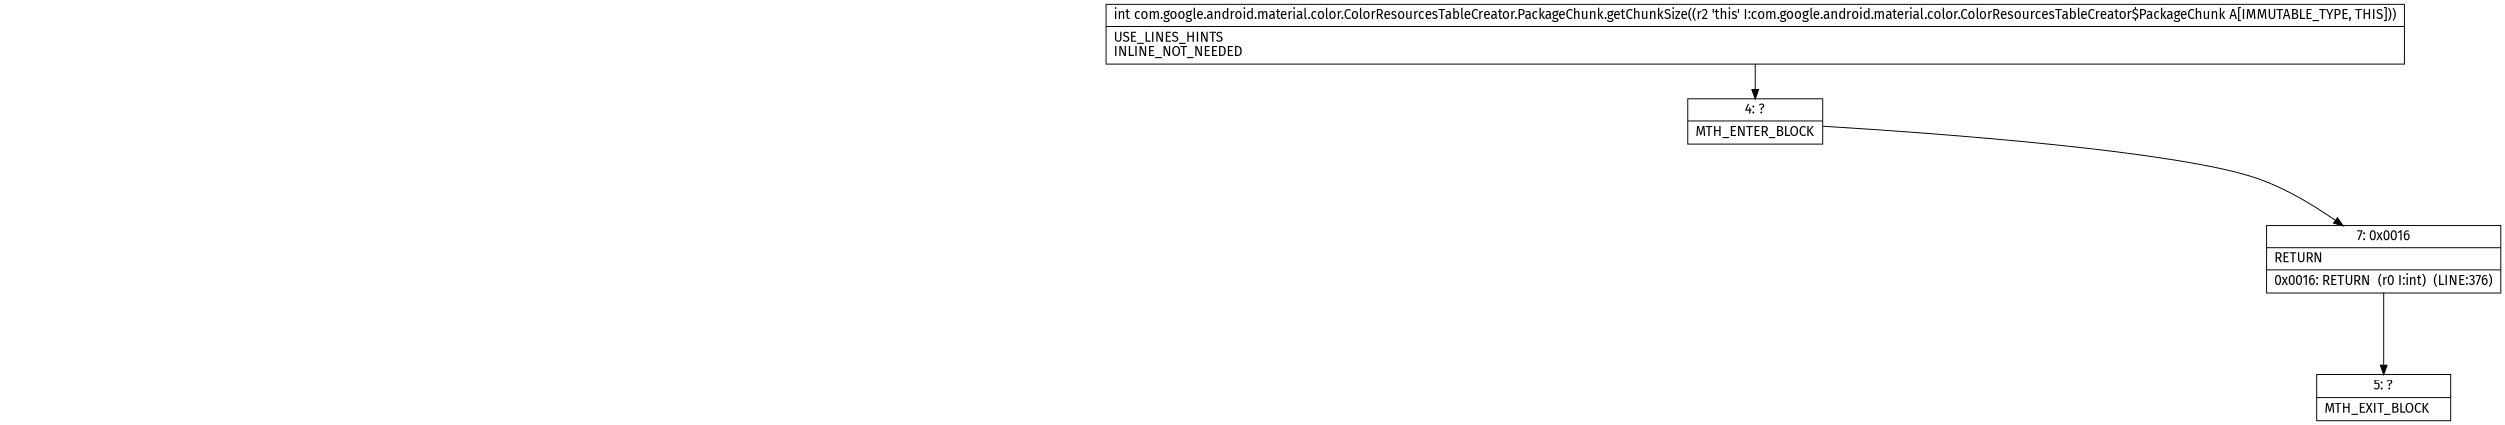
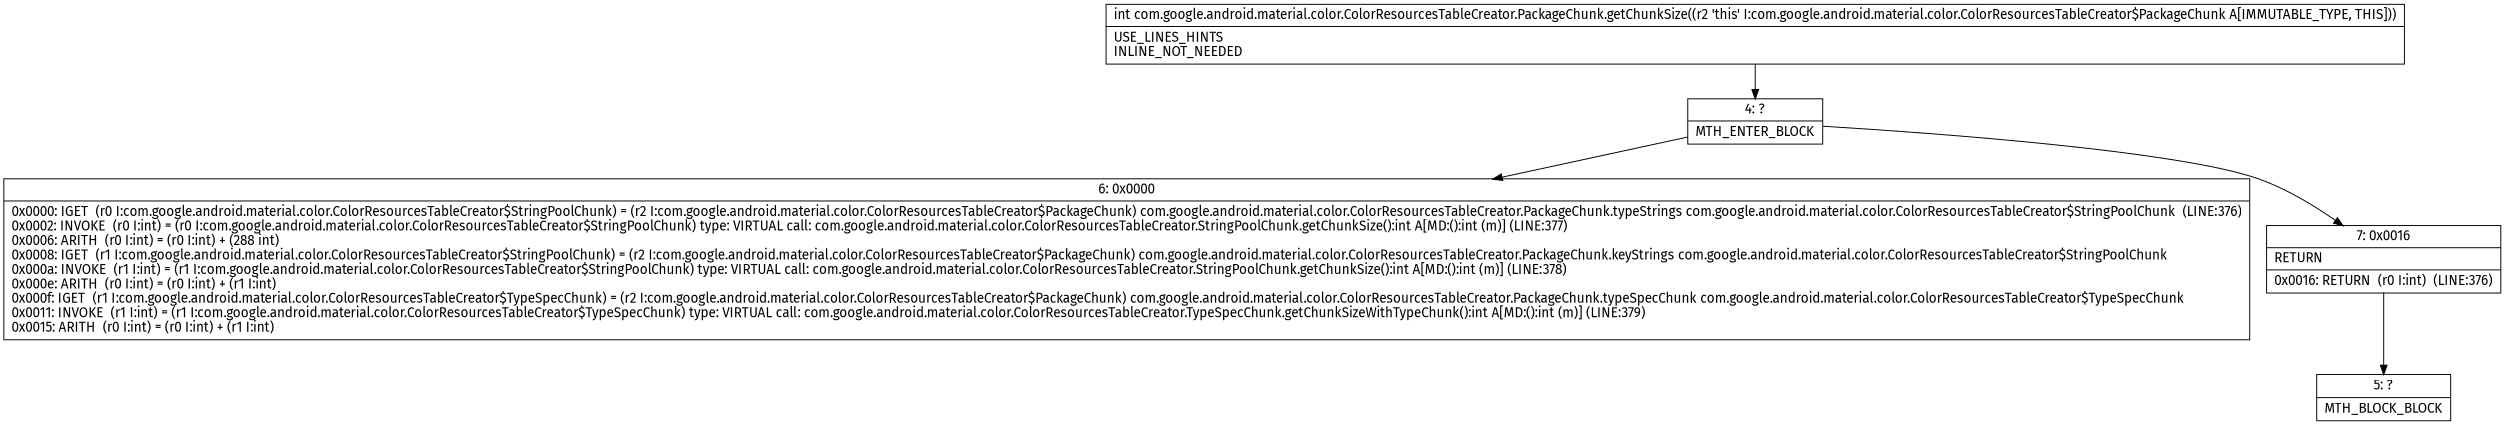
node "6: 0x0000": added
node "5: ?": text "MTH_EXIT_BLOCK" -> "MTH_BLOCK_BLOCK"
